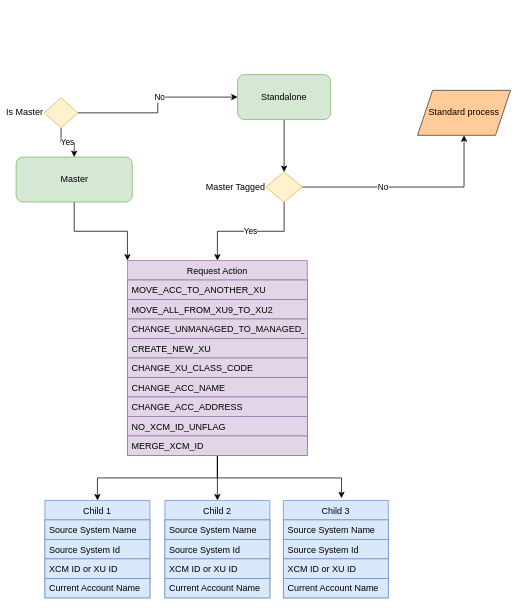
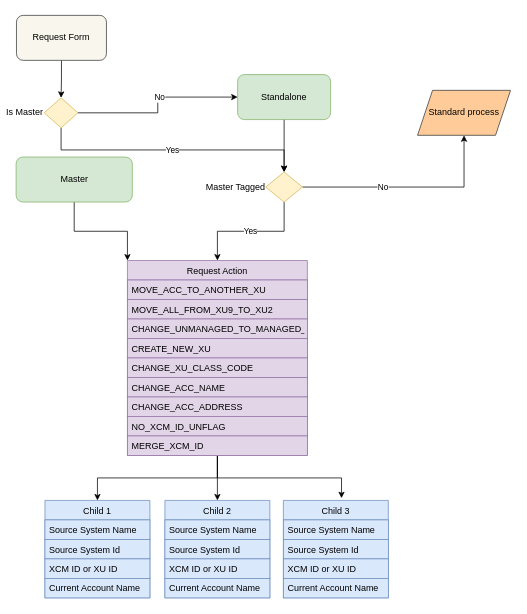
node "Request Form": added
edge "Request Form" -> "Is Master": added
edge "Is Master" -> "Master": now "Is Master" -> "Master Tagged"
